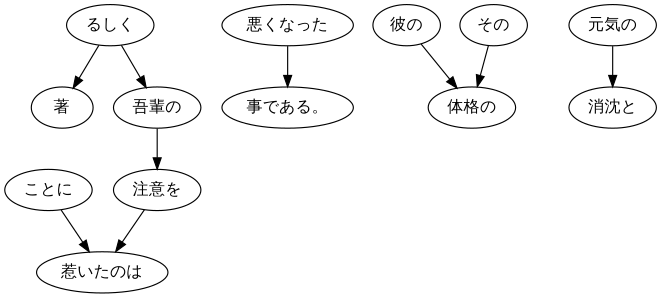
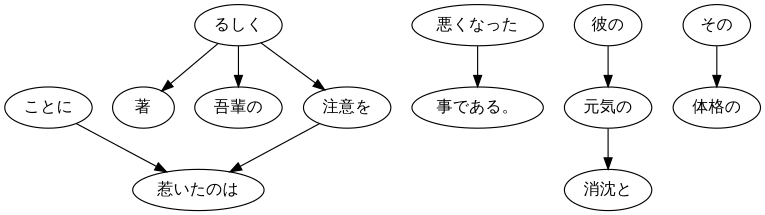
edge "彼の" -> "体格の": now "彼の" -> "元気の"
edge "吾輩の" -> "注意を": now "るしく" -> "注意を"
